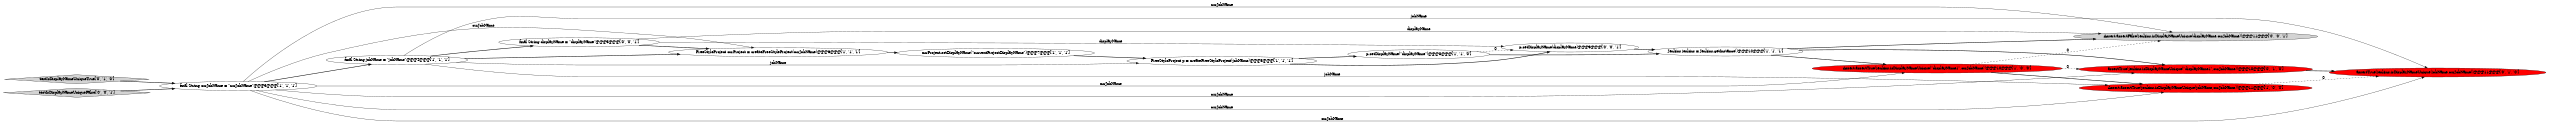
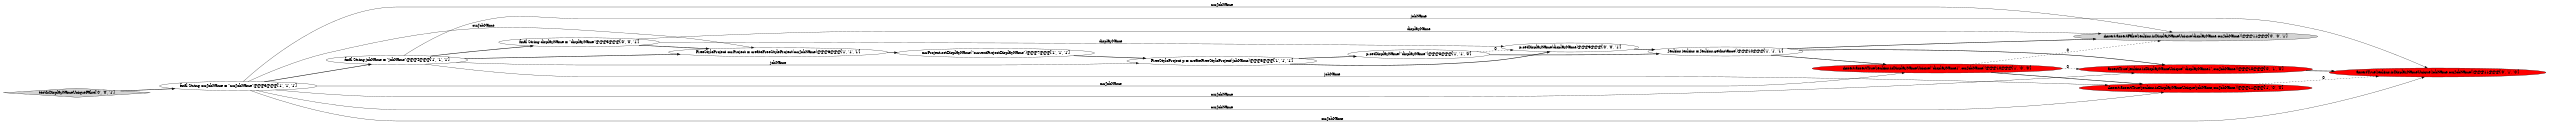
node "testIsDisplayNameUniqueTrue['0', '1', '0']": removed
